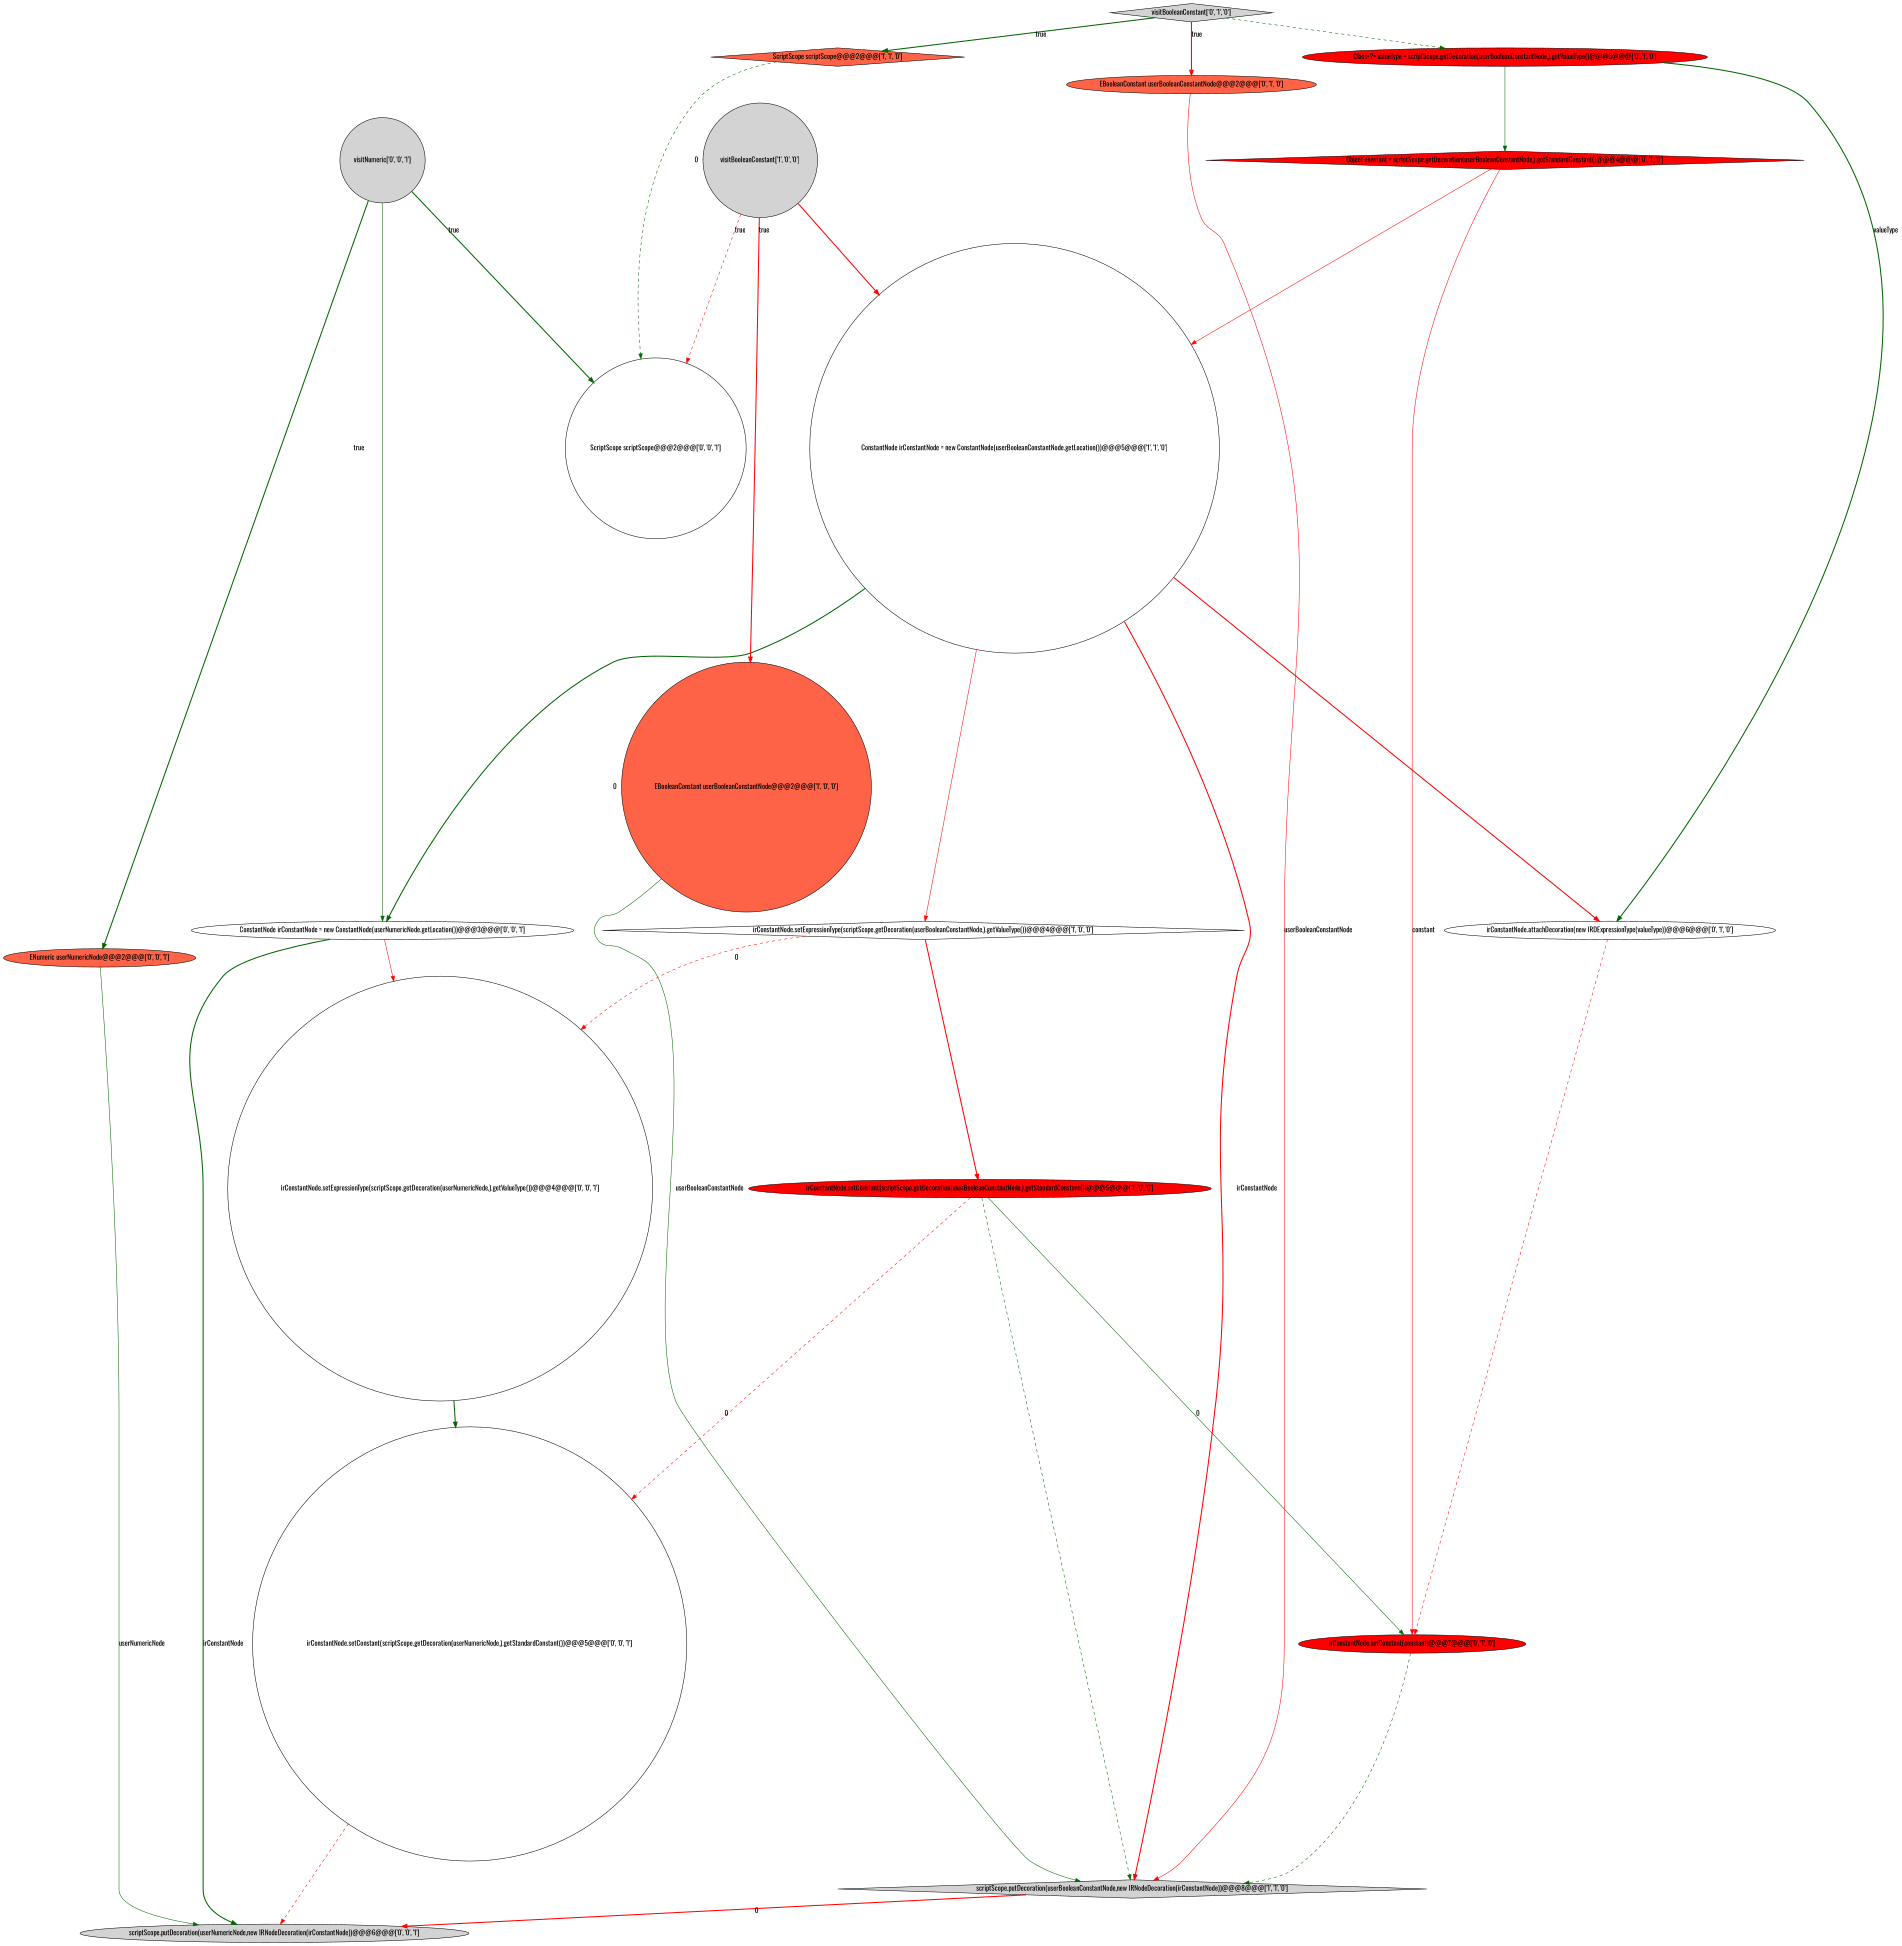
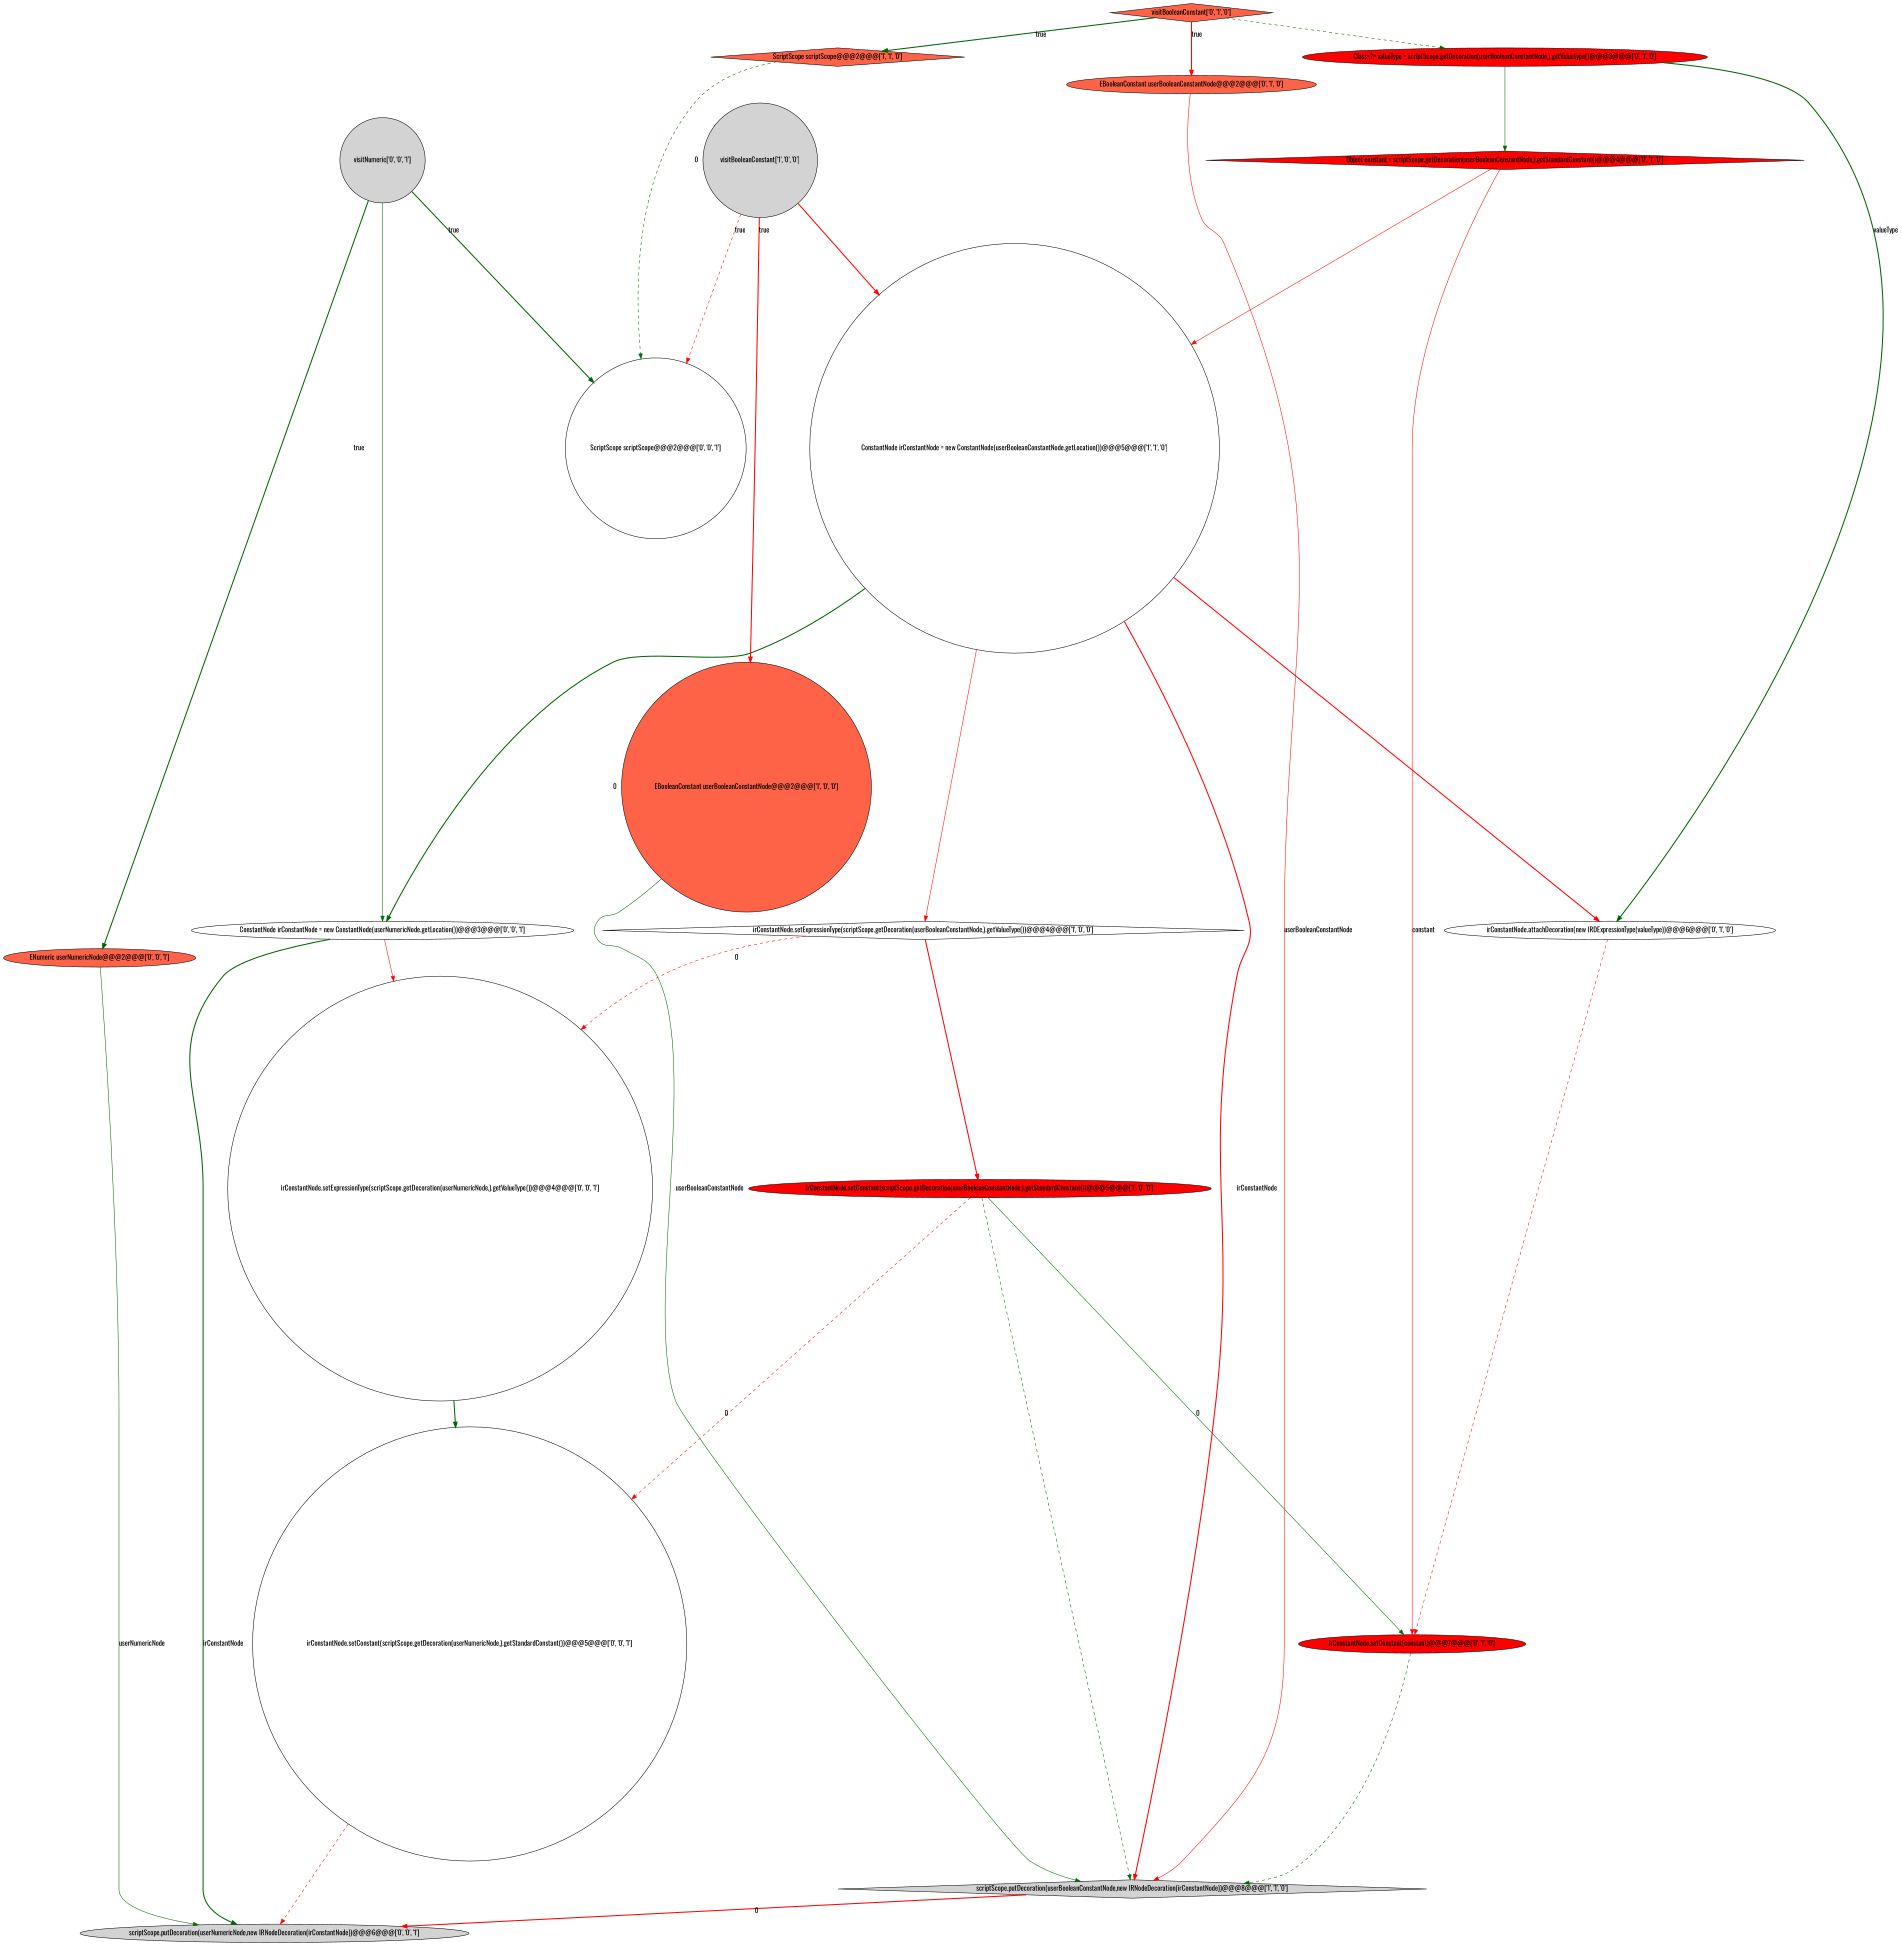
node "visitBooleanConstant['0', '1', '0']": fillcolor lightgray -> tomato
